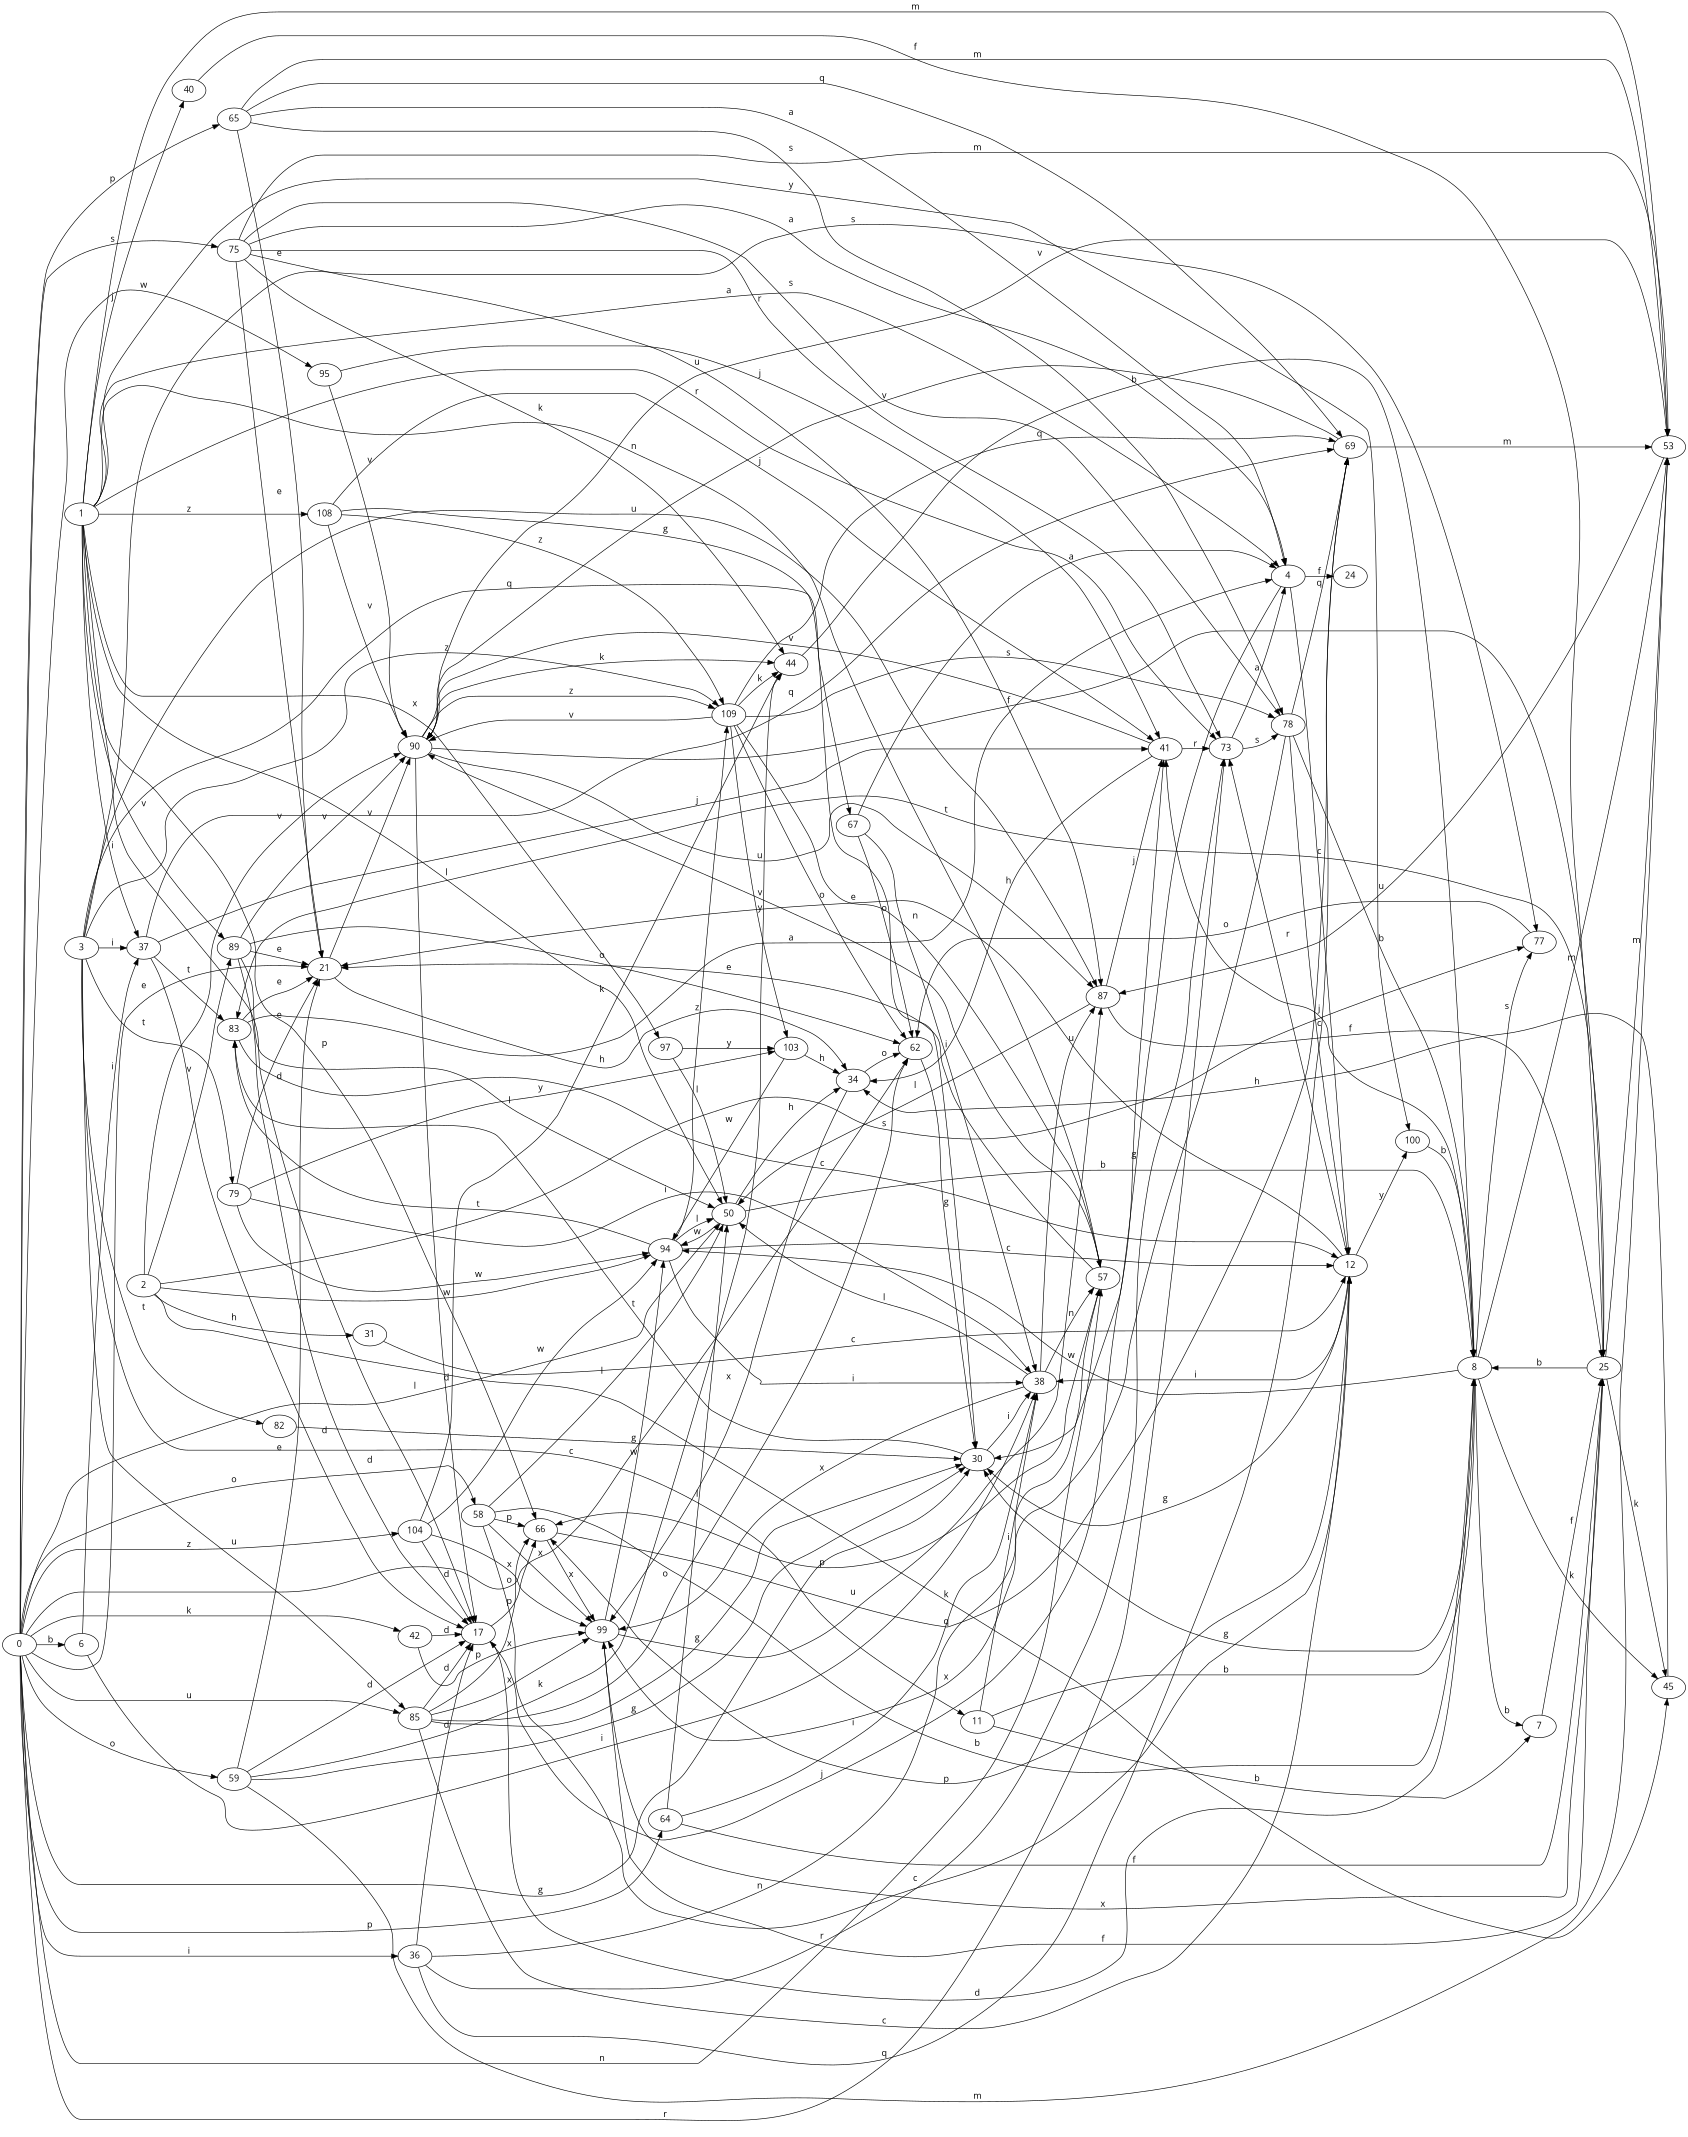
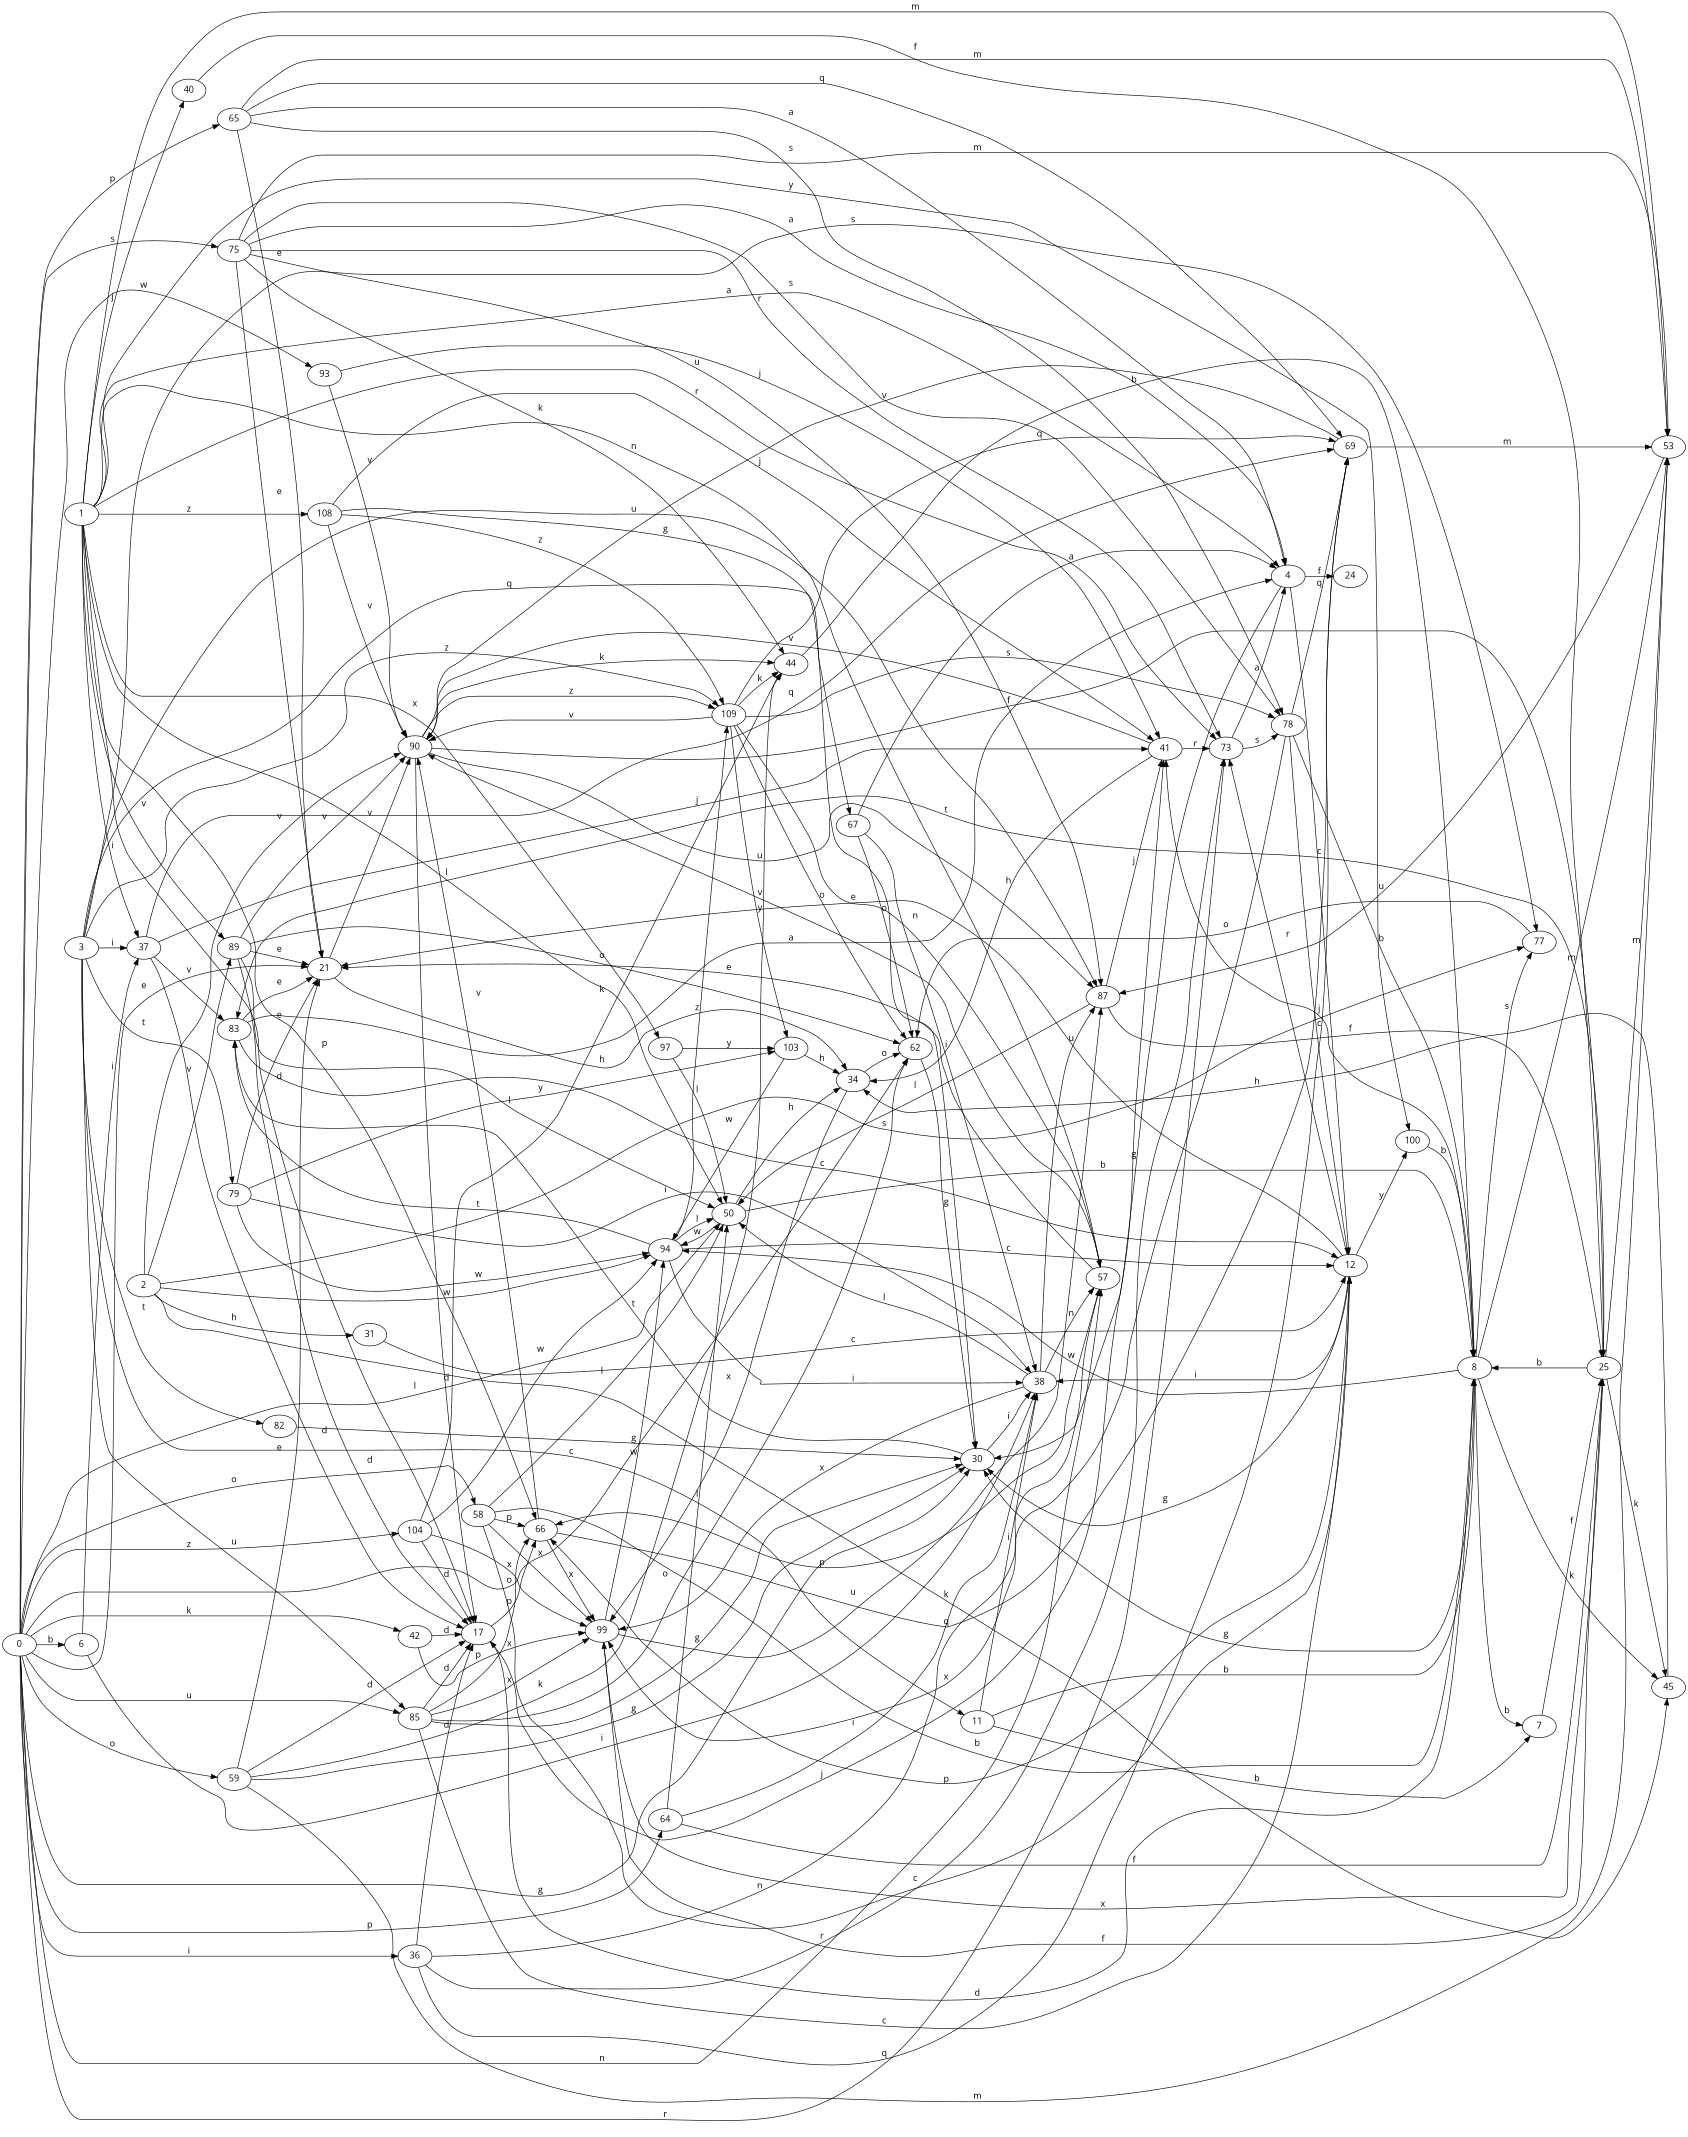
edge "53" -> "90": now "66" -> "90"
node "95": label "95" -> "93"
edge "37" -> "83": label "t" -> "v"
